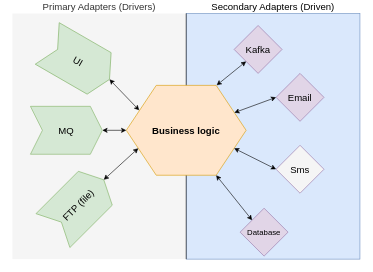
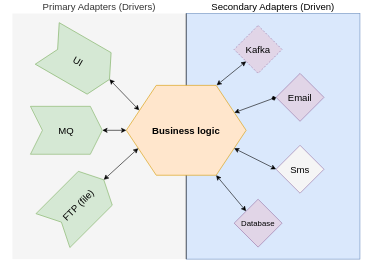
node "Kafka": style solid -> dashed
edge "Email" -- "Business logic": arrowhead classic -> diamond
node "Database": moved (264, 233) -> (258, 224)
